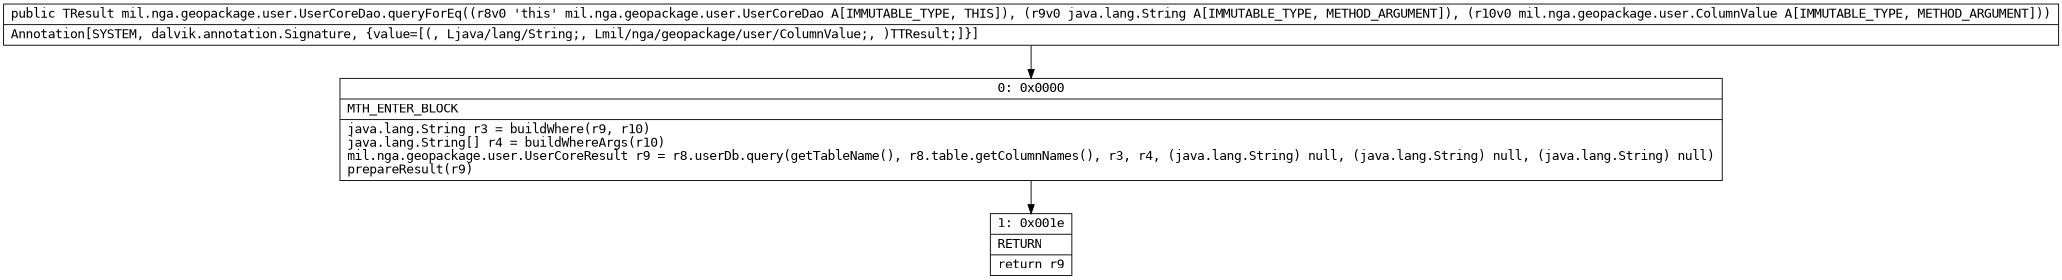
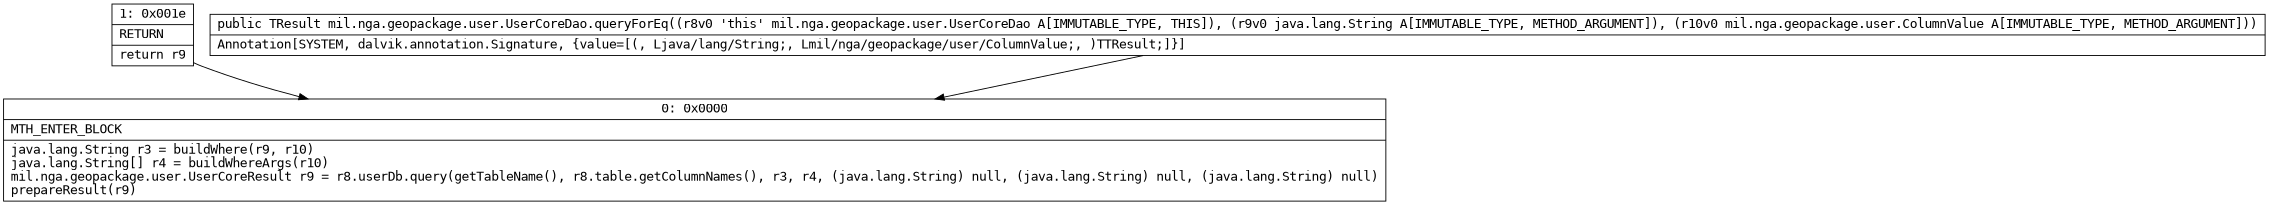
edge "0: 0x0000" -> "1: 0x001e": reversed
